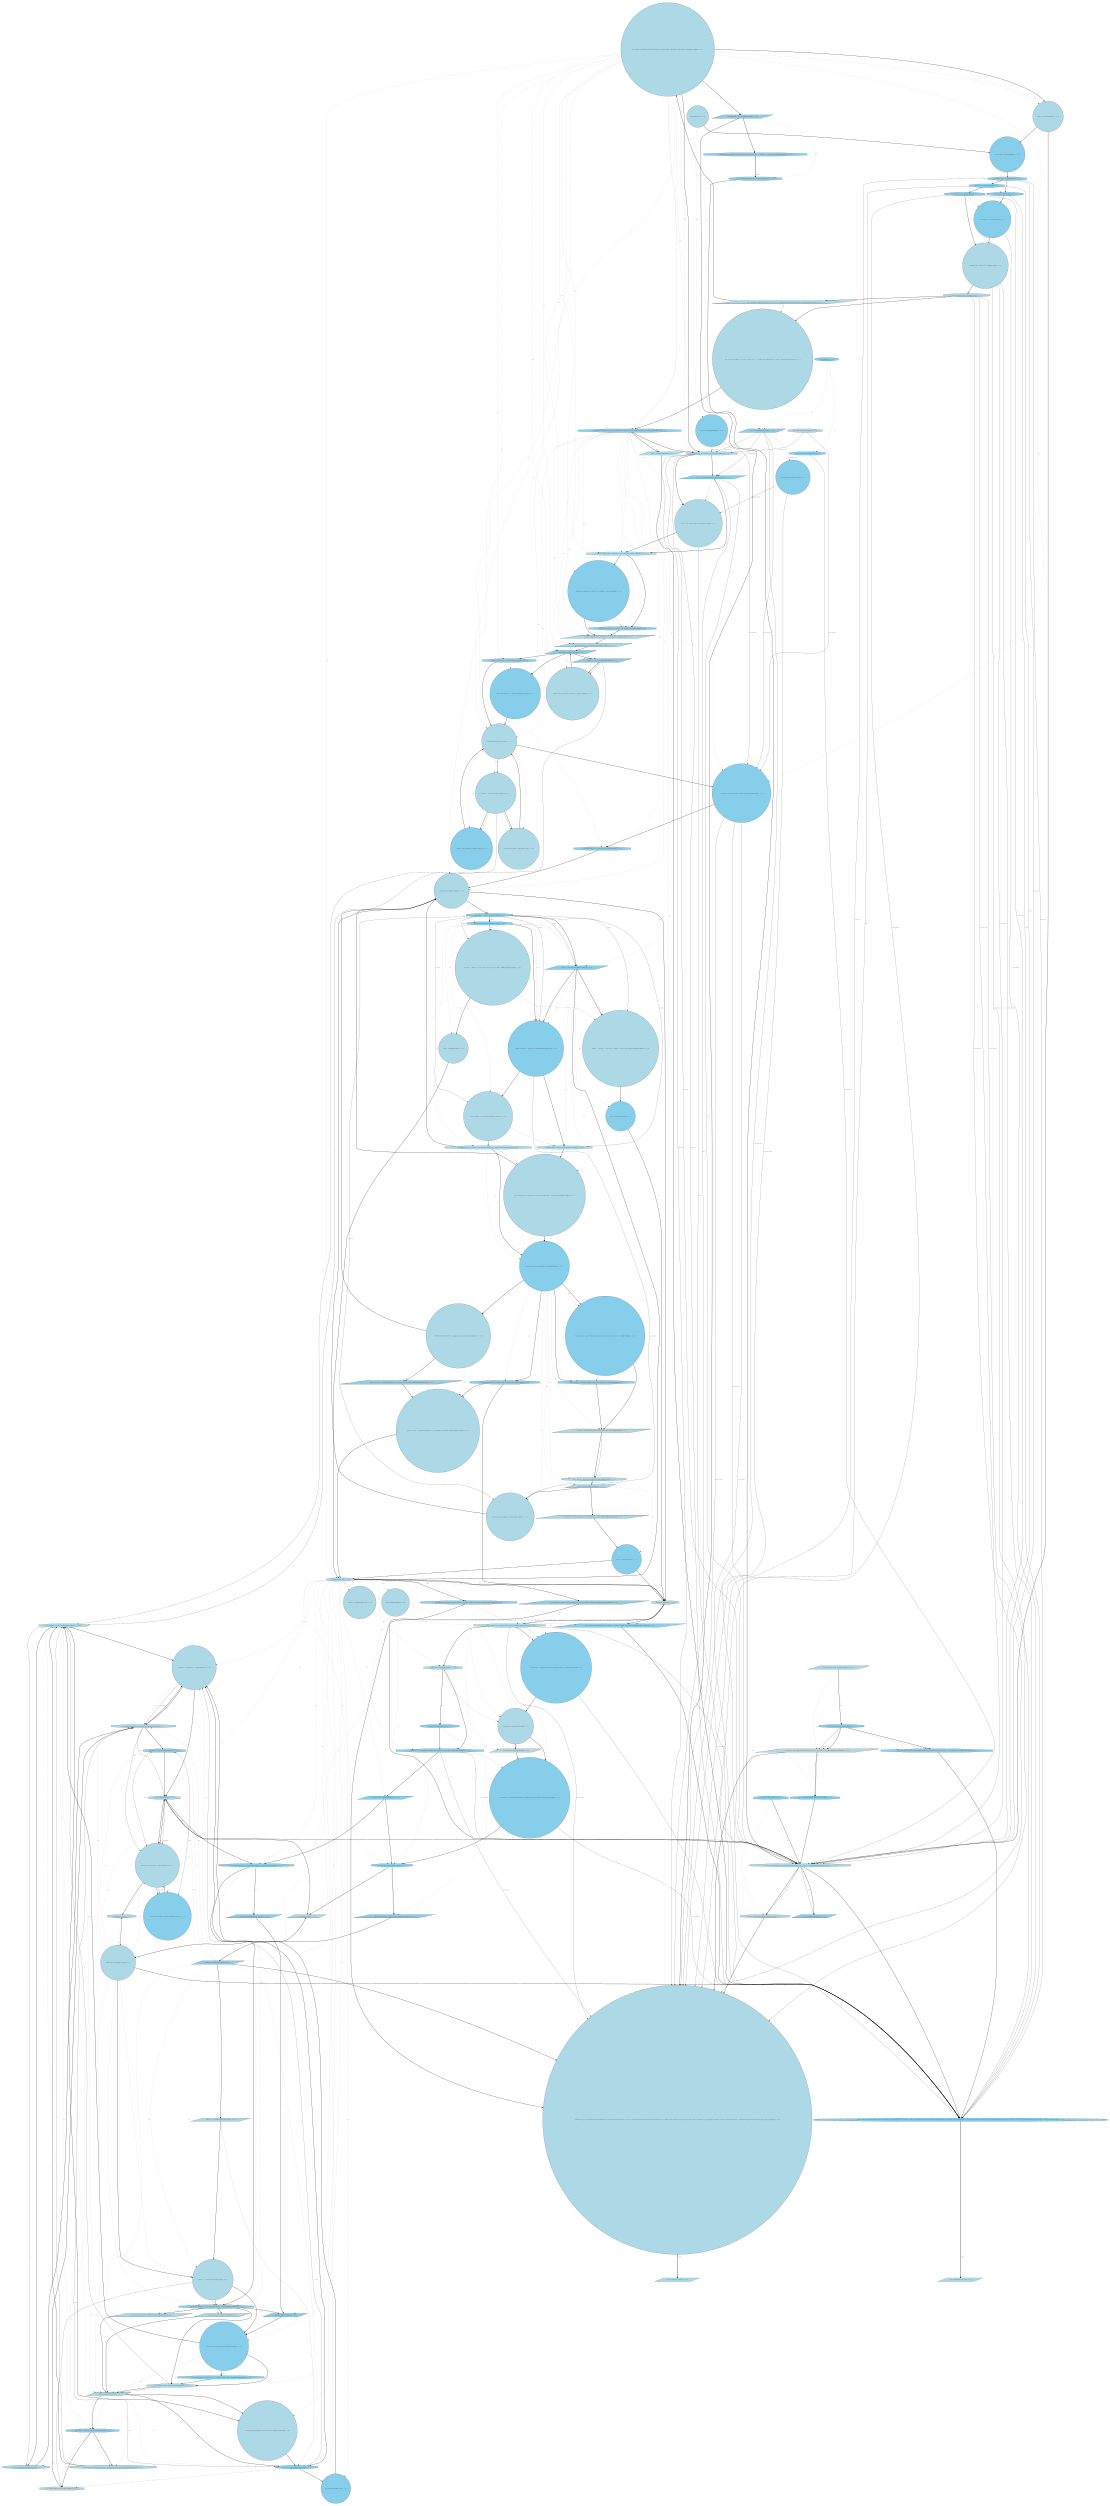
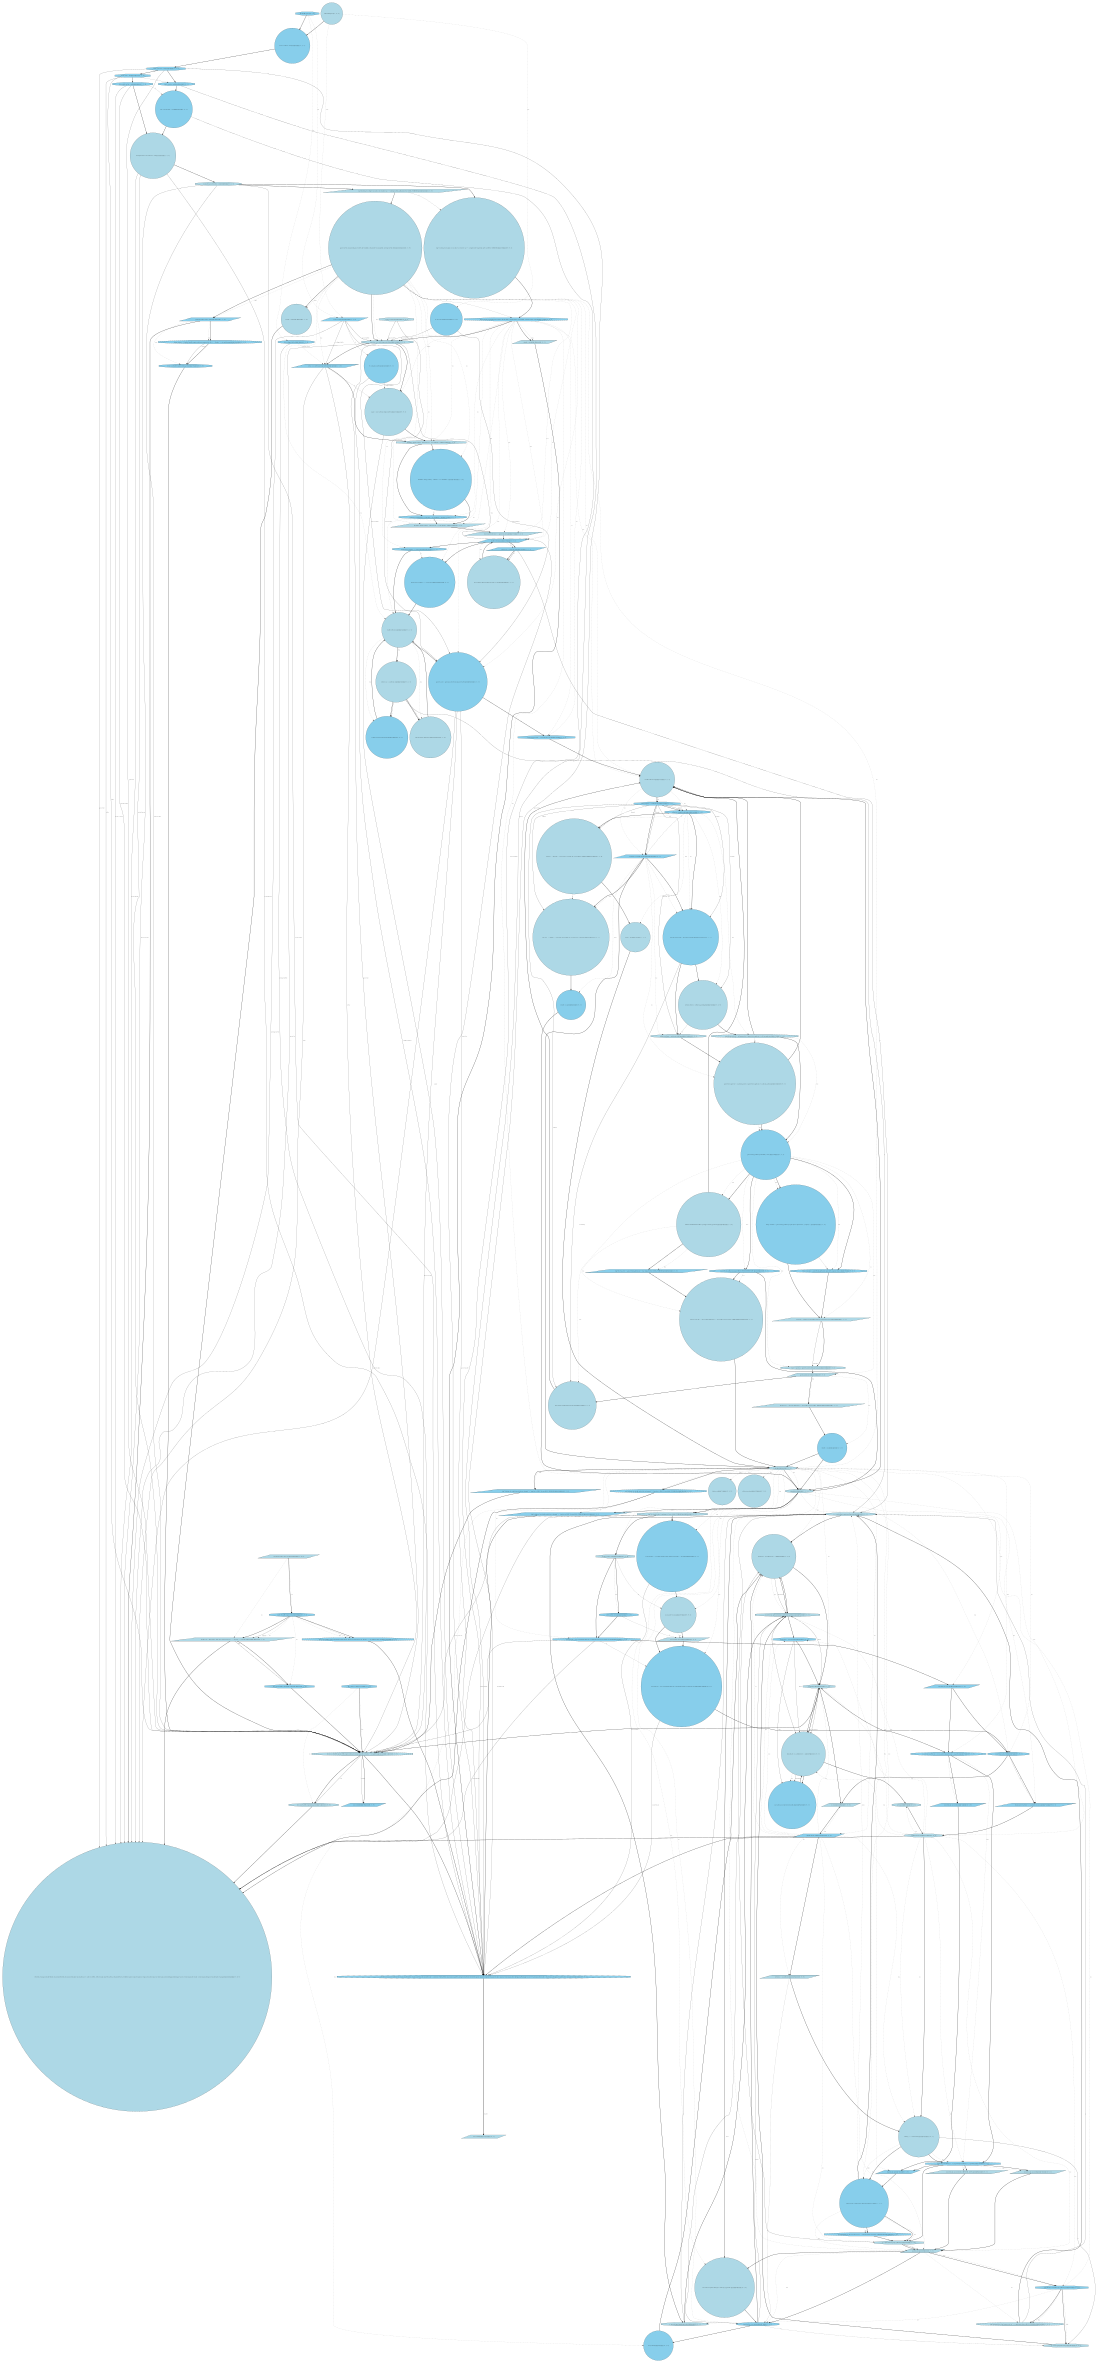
edge "rebuild = true@@@100@@@['0', '1', '0']" -> "boolean rebuild = false@@@3@@@['1', '1', '1']": now "isRebuildRequired['0', '1', '0']" -> "boolean rebuild = false@@@3@@@['1', '1', '1']"
node "e.hasMoreElements()@@@73@@@['0', '0', '1']": shape circle -> octagon
node "return rebuild@@@132@@@['1', '0', '0']": removed
